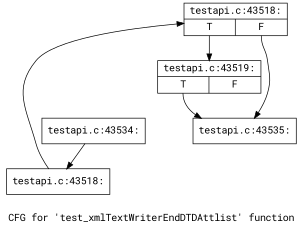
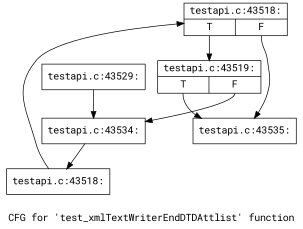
node "testapi.c:43529:": added
edge "testapi.c:43519:" -> "testapi.c:43534:": added
